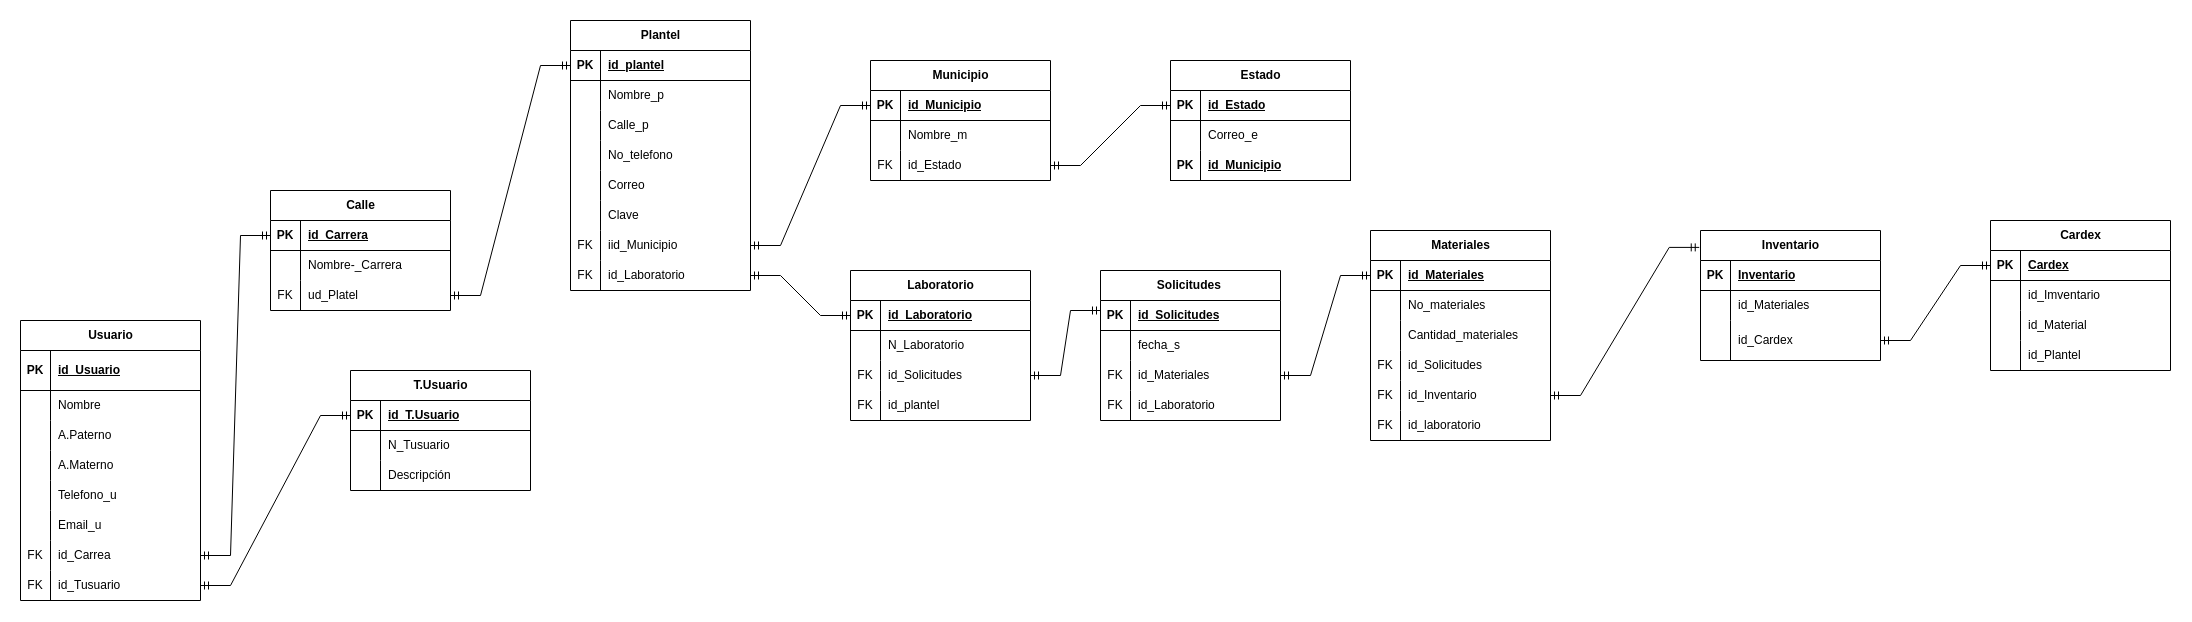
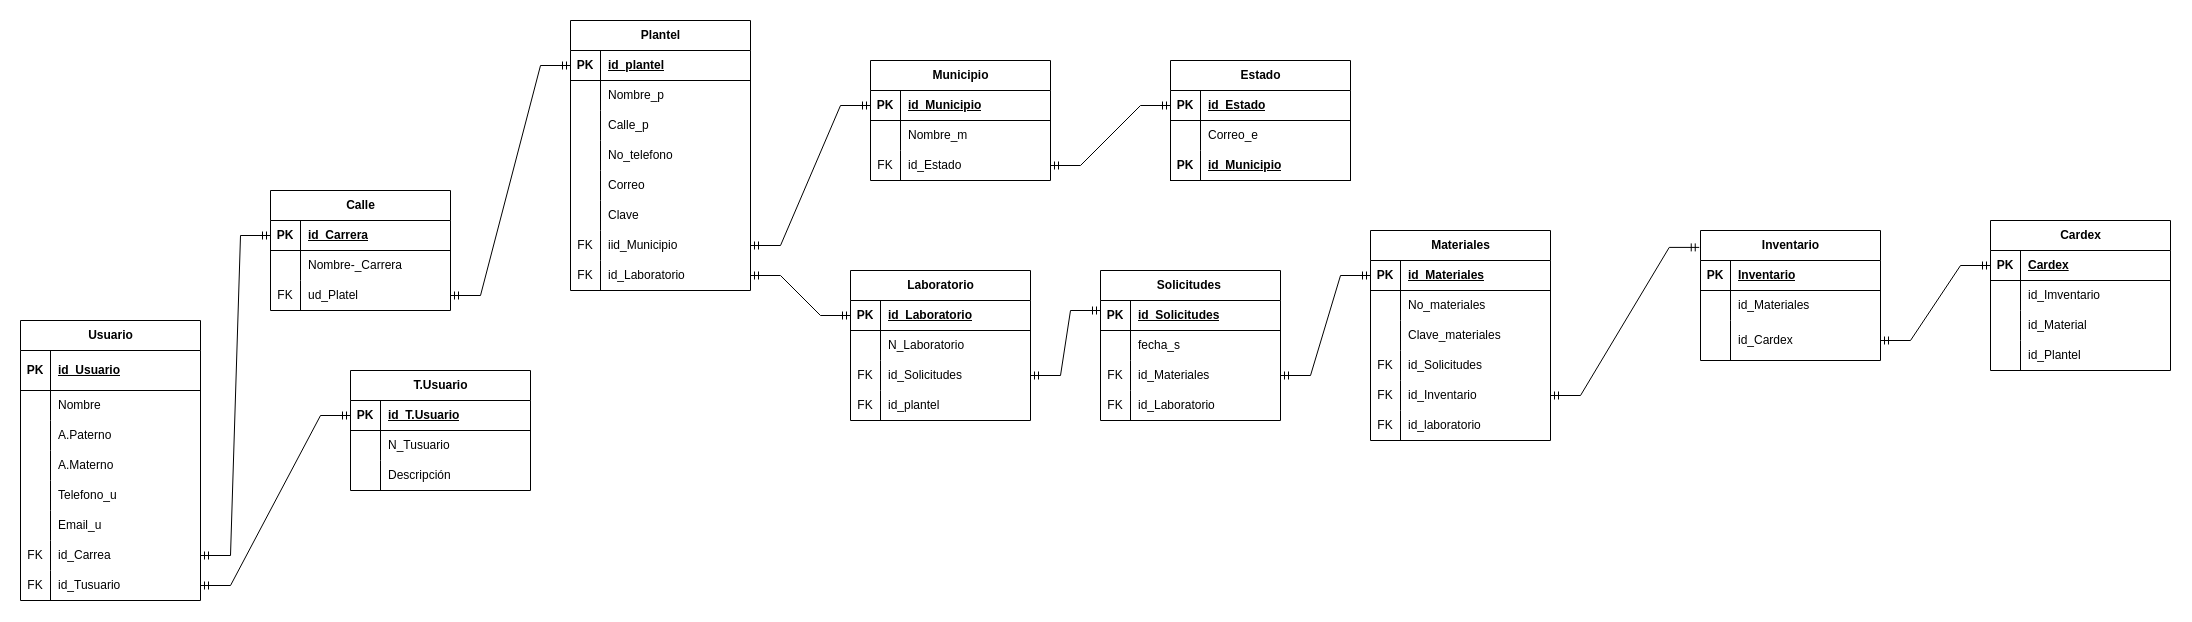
node "Cantidad_materiales": label "Cantidad_materiales" -> "Clave_materiales"
